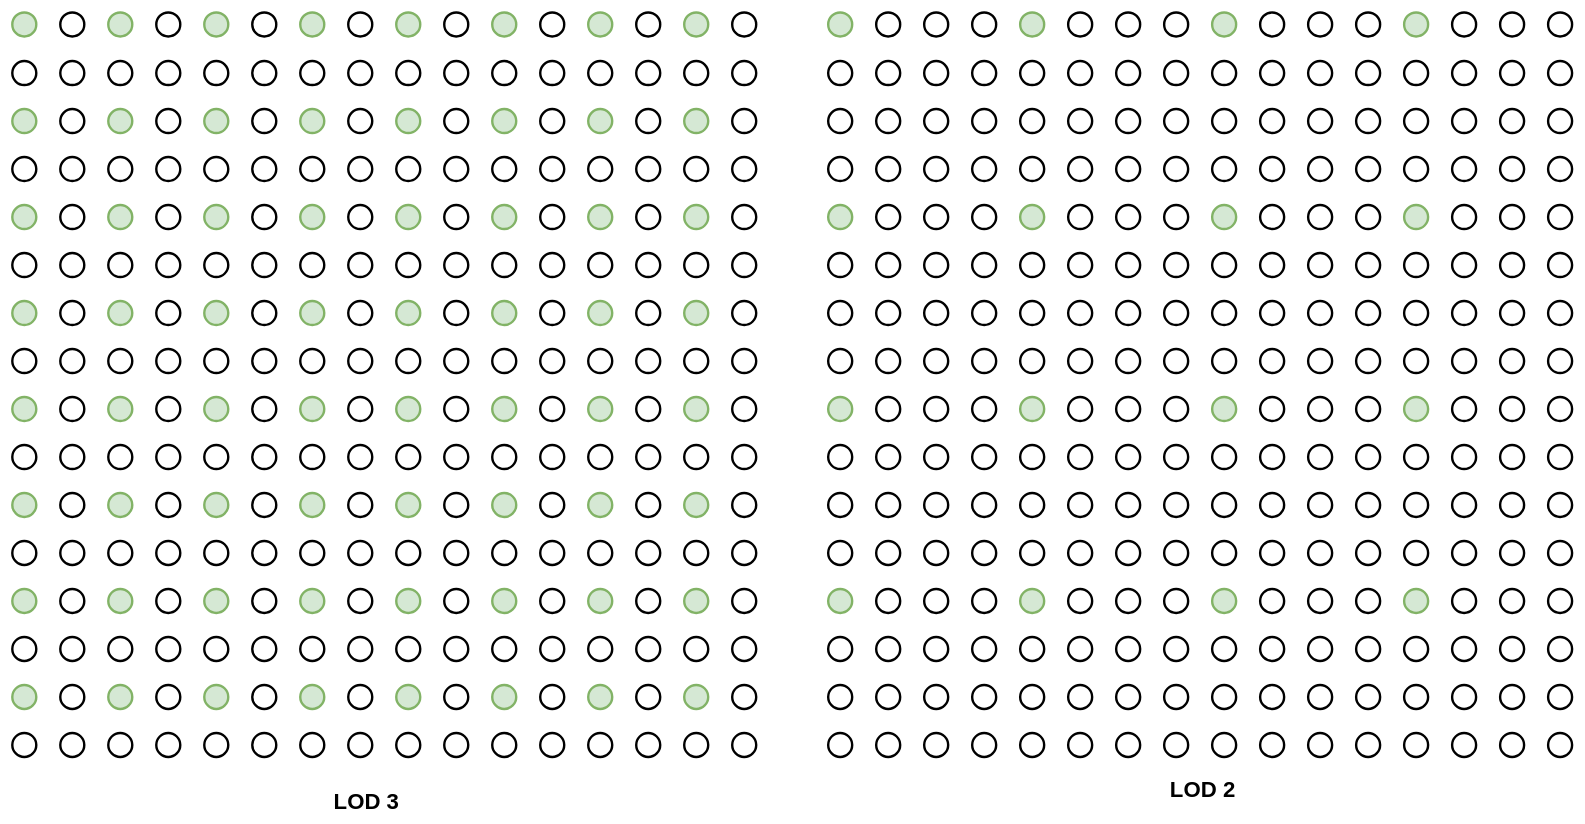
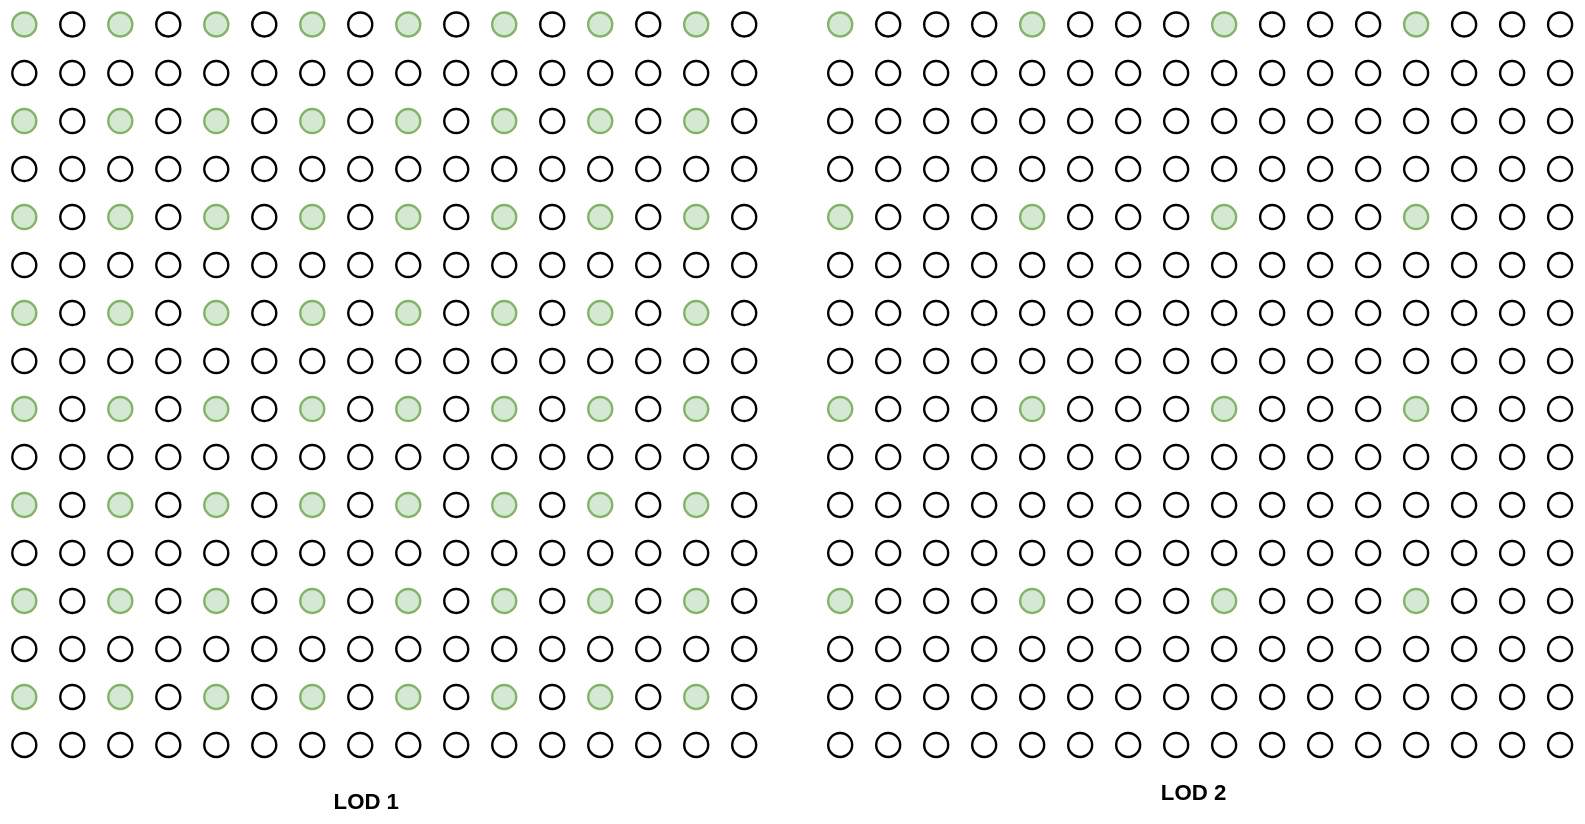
node "LOD 2": moved (1203, 790) -> (1194, 793)
node "LOD 3": label "LOD 3" -> "LOD 1"
